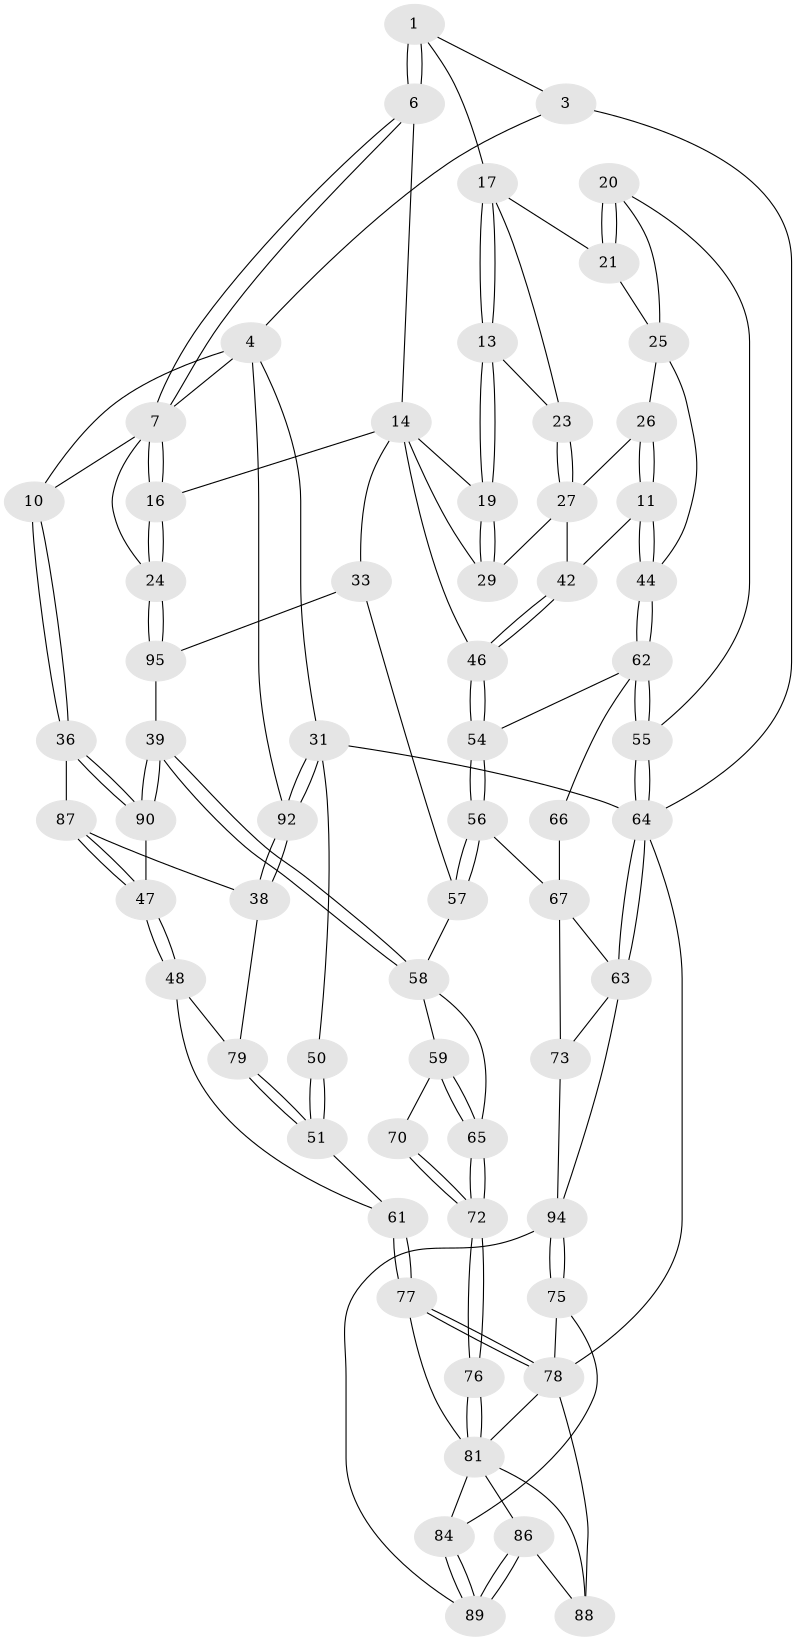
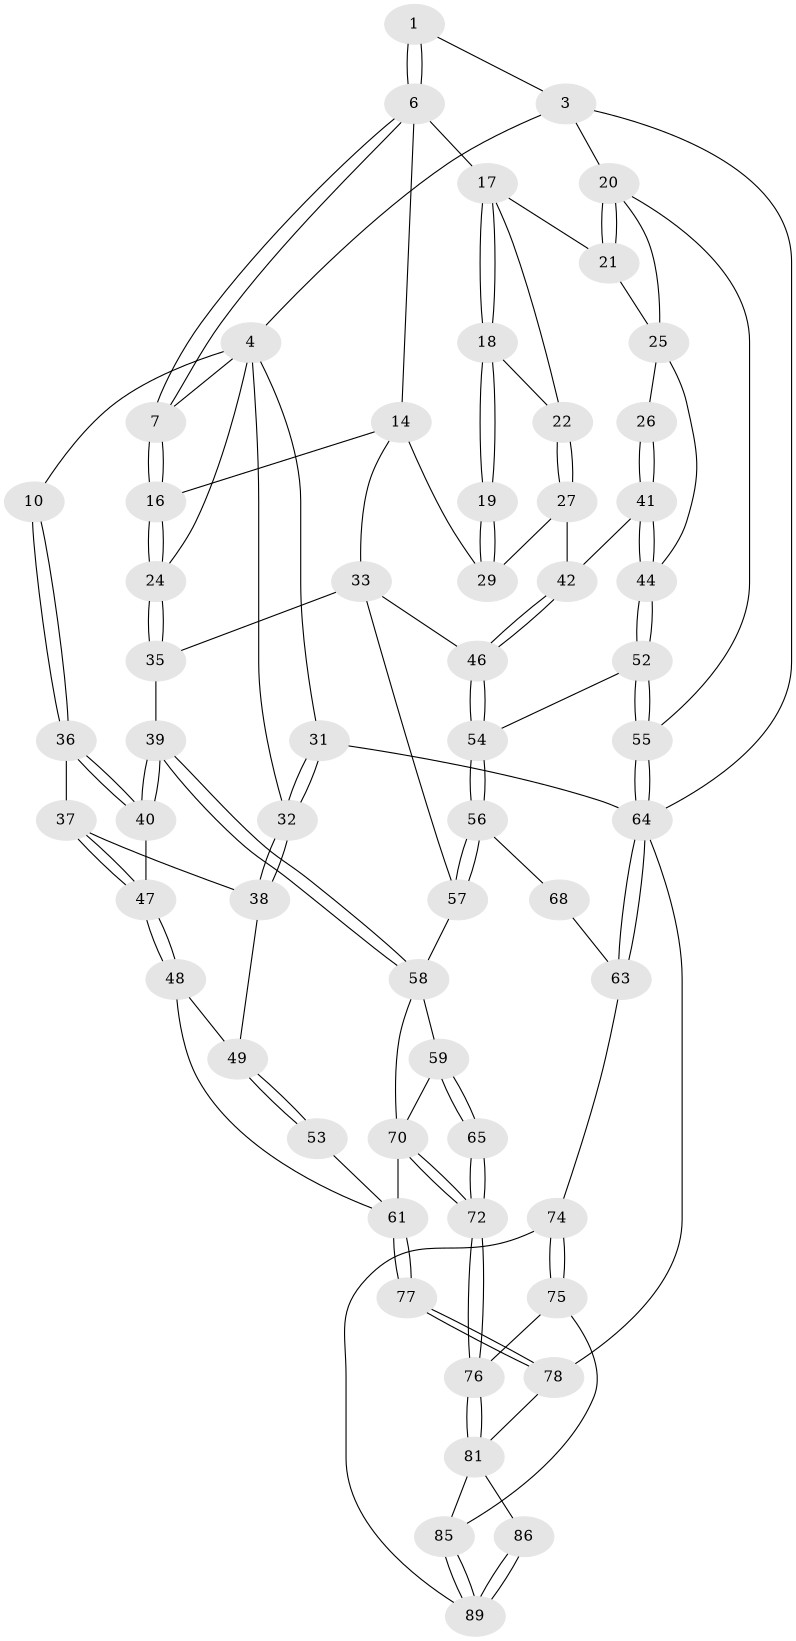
edge "1" -- "17": now "6" -- "17"
edge "3" -- "20": added
node "13": label "13" -> "18"
node "23": label "23" -> "22"
edge "7" -- "10": removed
edge "14" -- "19": removed
edge "26" -- "27": removed
edge "7" -- "24": now "4" -- "24"
node "11": label "11" -> "41"
edge "14" -- "46": now "33" -- "46"
node "95": label "95" -> "35"
node "62": label "62" -> "52"
node "87": label "87" -> "37"
node "90": label "90" -> "40"
node "92": label "92" -> "32"
node "66": removed
node "67": label "67" -> "68"
edge "58" -- "65": now "58" -- "70"
node "79": label "79" -> "49"
node "50": removed
node "73": removed
node "51": label "51" -> "53"
edge "70" -- "61": added
node "94": label "94" -> "74"
edge "75" -- "78": now "75" -- "76"
edge "77" -- "81": removed
node "84": label "84" -> "85"
node "88": removed
